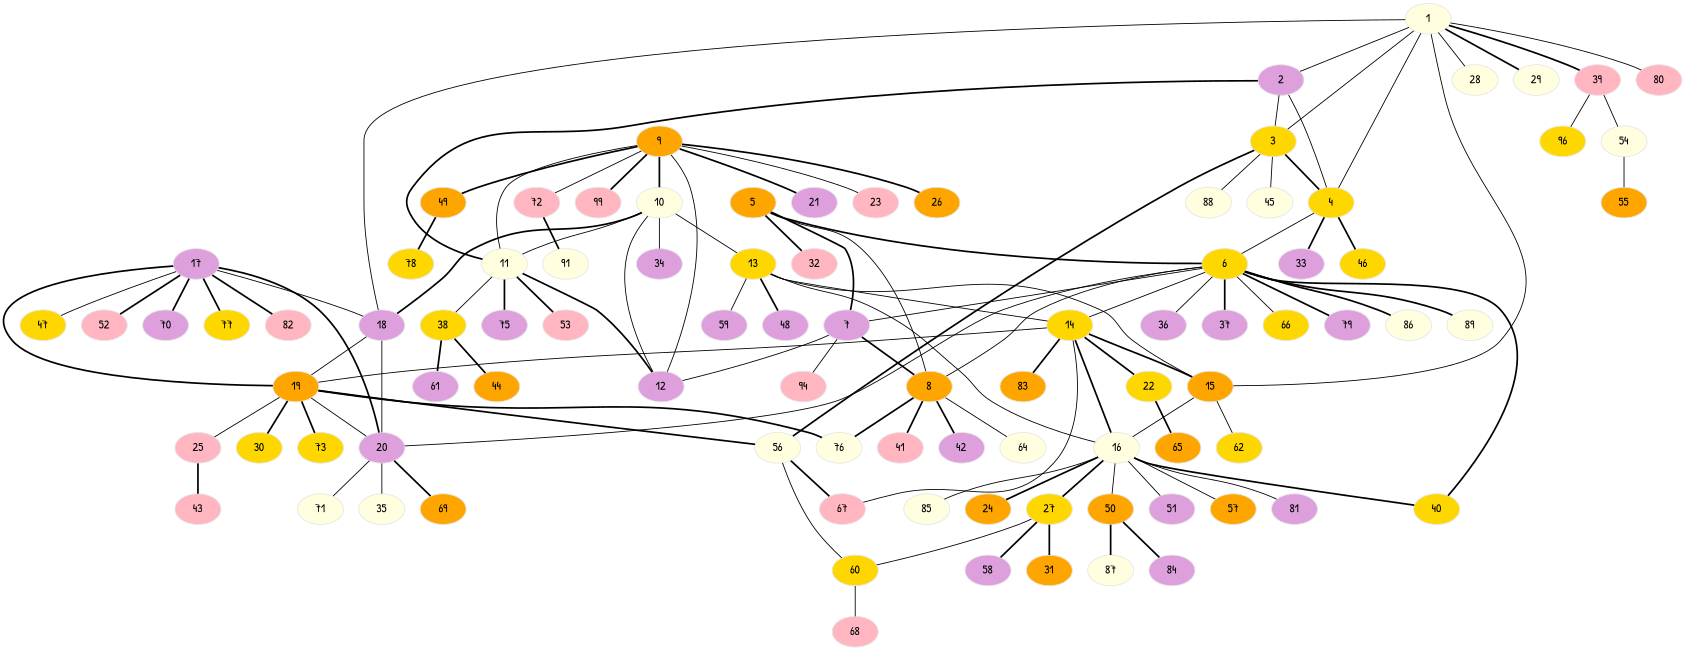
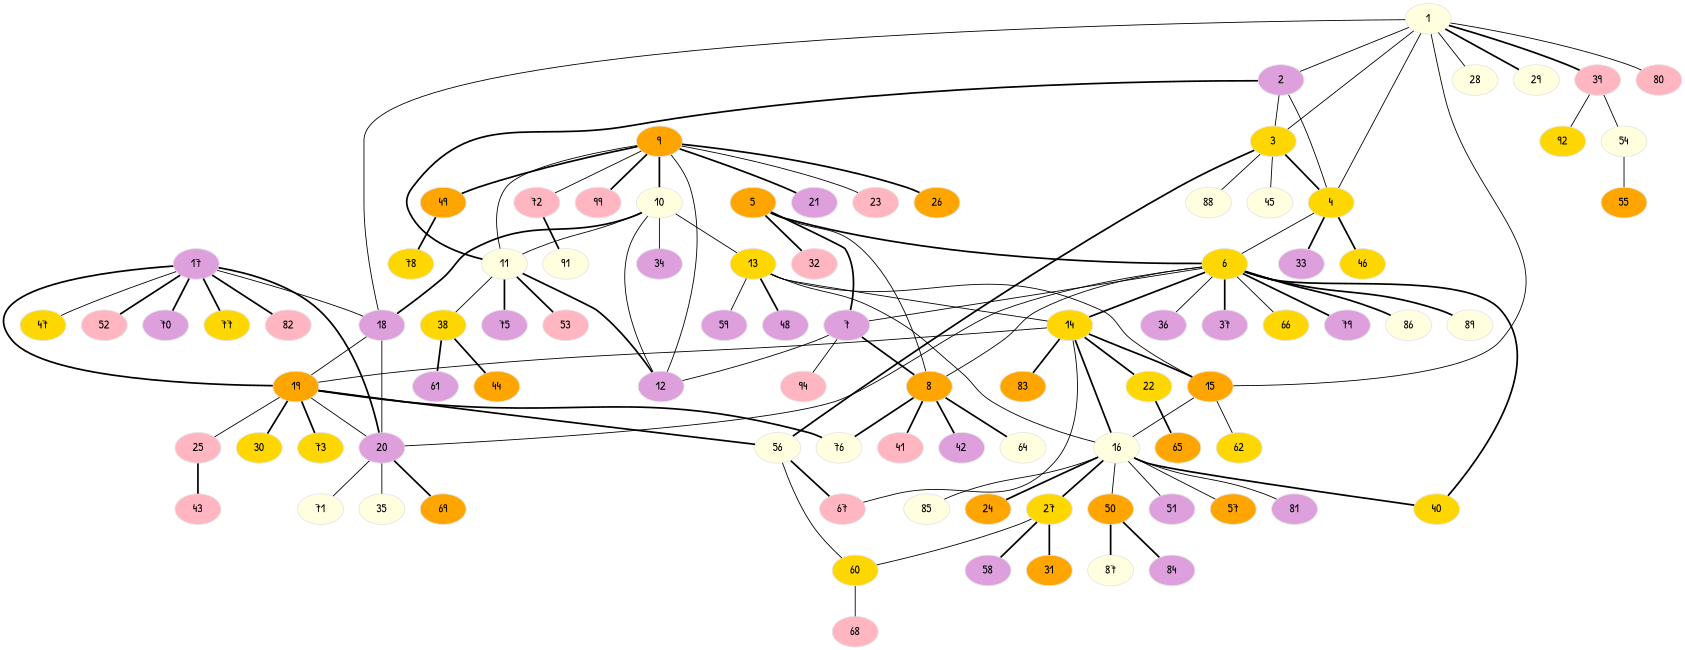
node "96": label "96" -> "92"
edge "6" -- "14": style solid -> bold
edge "8" -- "64": style solid -> bold
